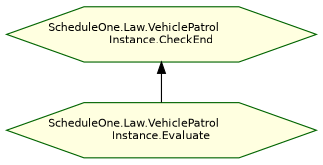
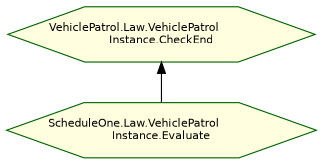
node "ScheduleOne.Law.VehiclePatrol Instance.CheckEnd": label "ScheduleOne.Law.VehiclePatrol Instance.CheckEnd" -> "VehiclePatrol.Law.VehiclePatrol Instance.CheckEnd"
